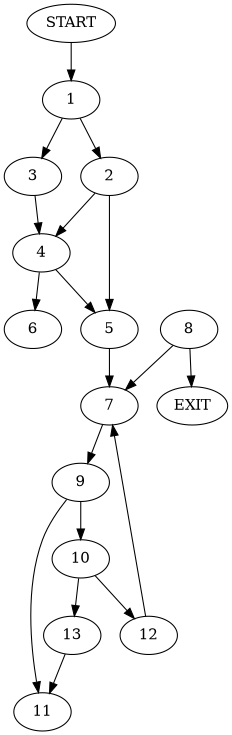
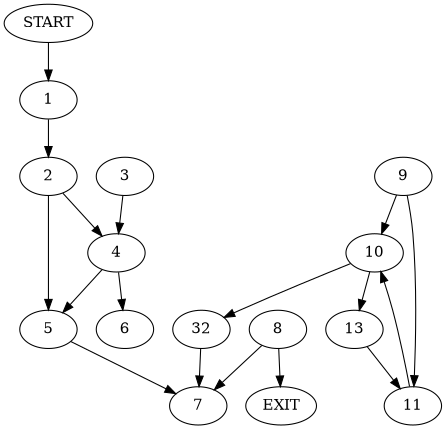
edge "1" -> "3": removed
edge "11" -> "10": added
edge "7" -> "9": removed
node "12": label "12" -> "32"
